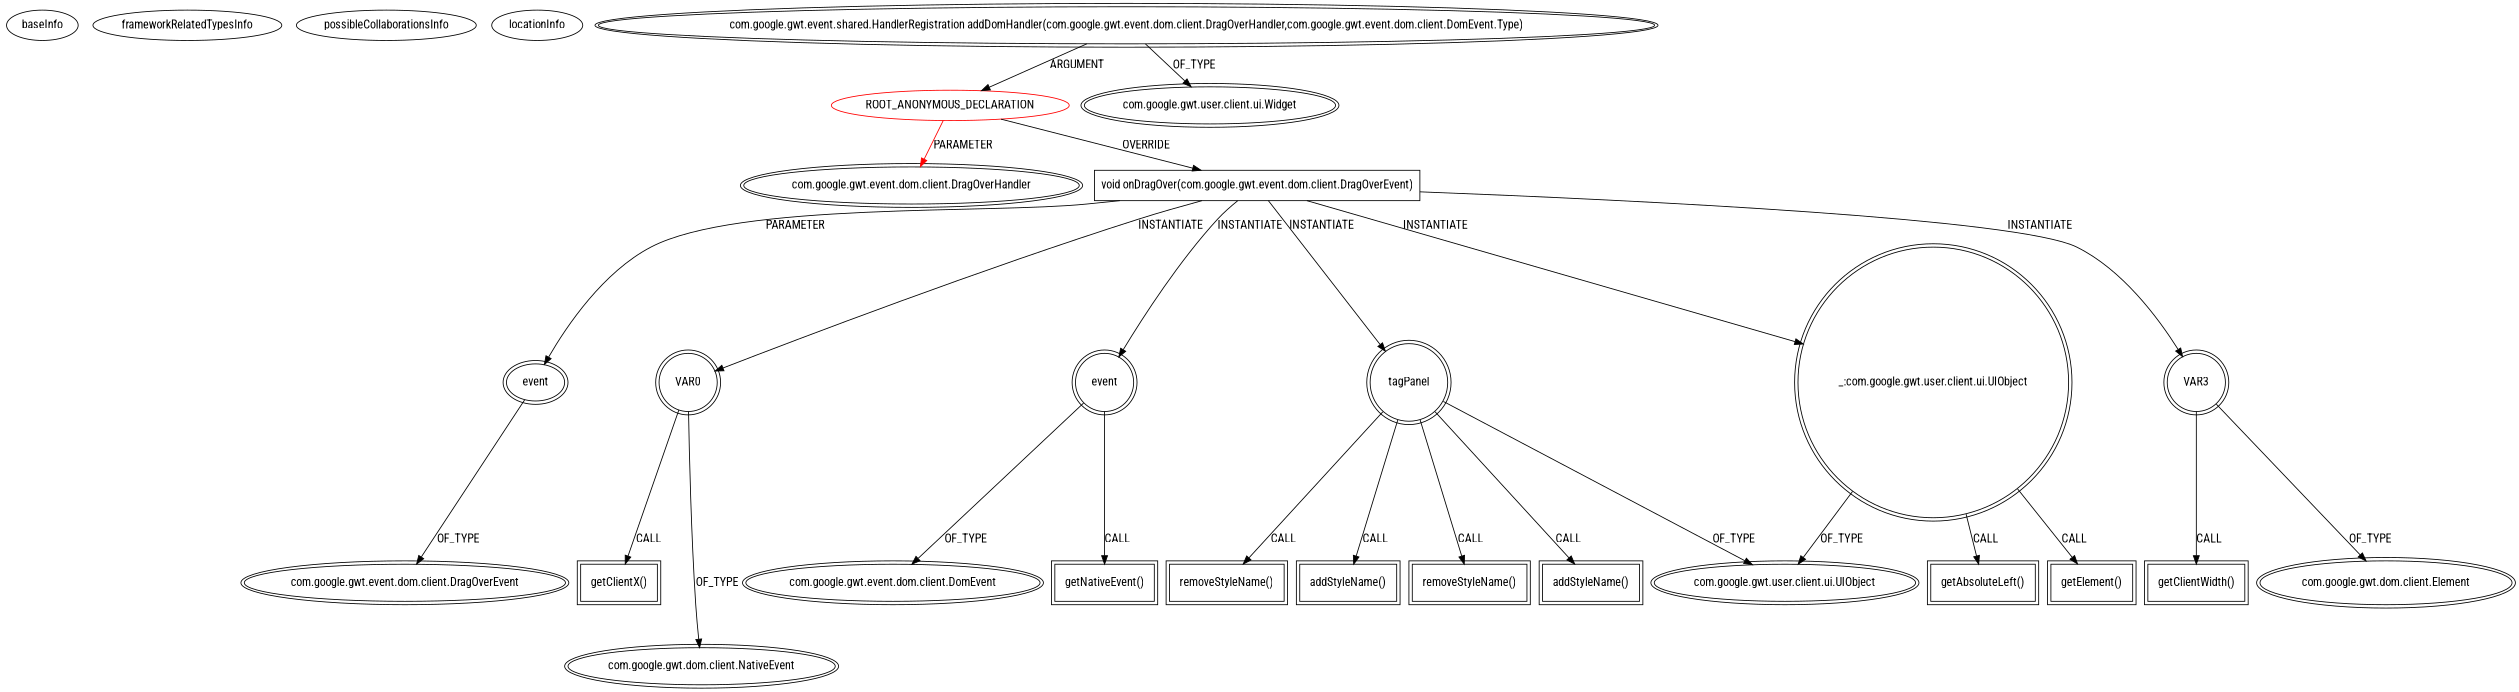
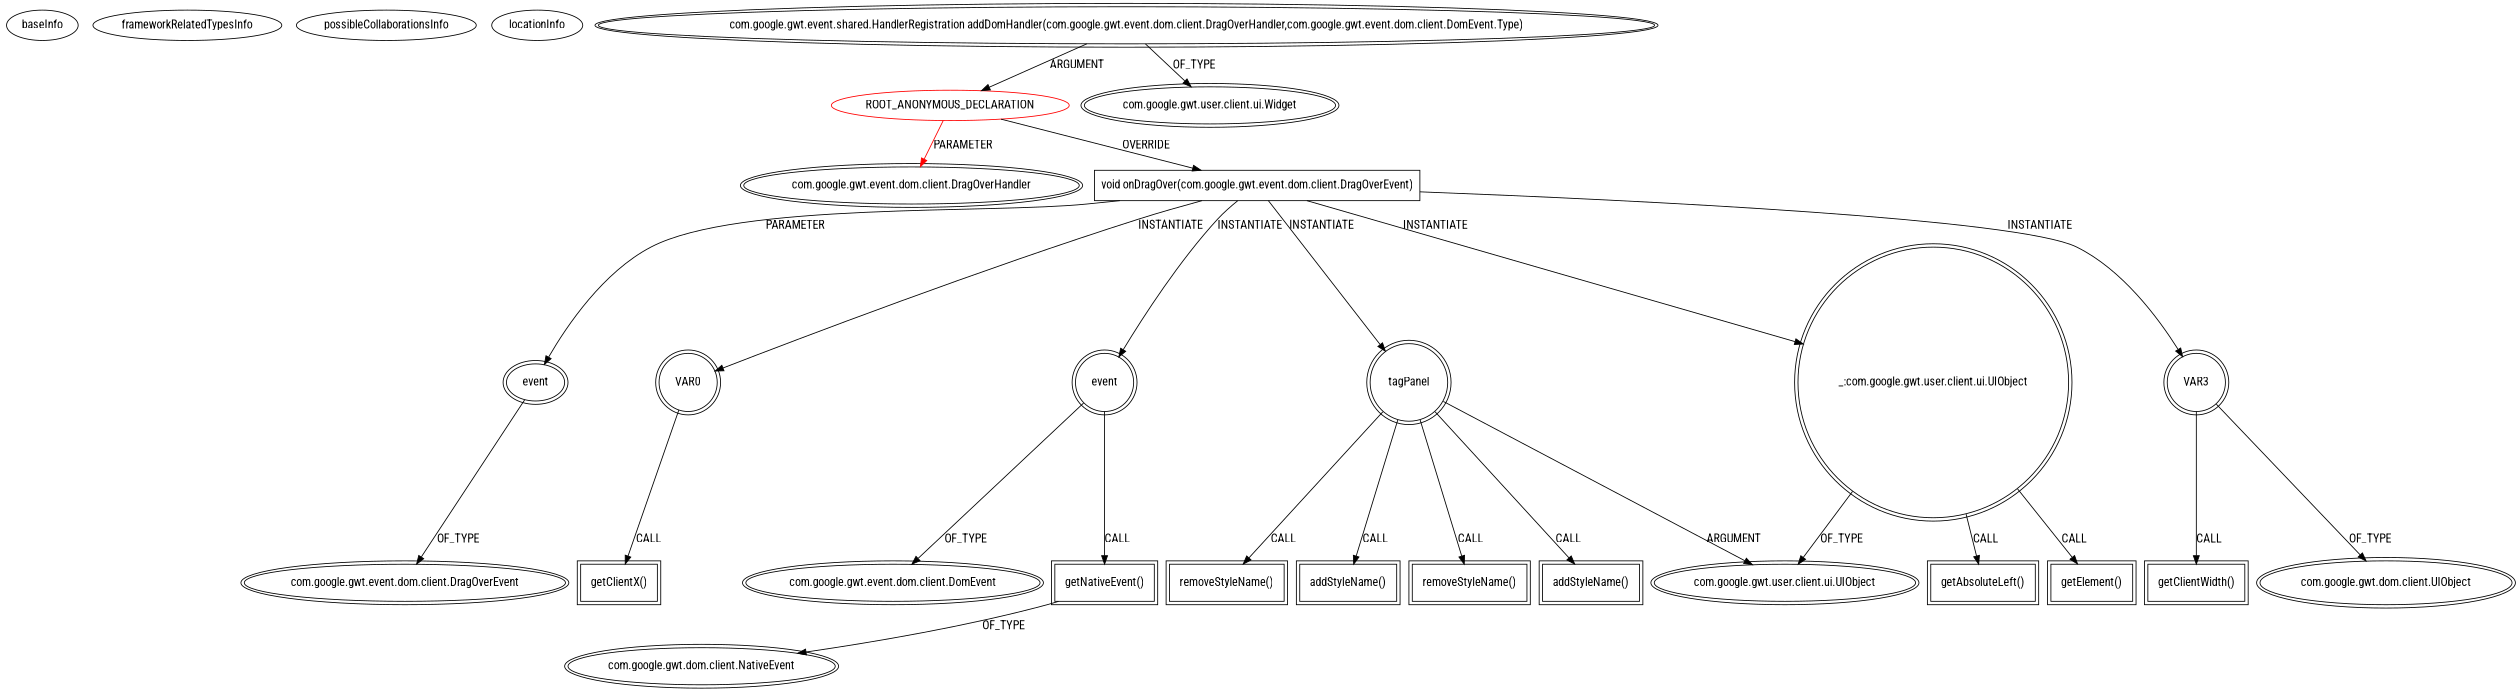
edge "VAR0" -> "com.google.gwt.dom.client.NativeEvent": now "getNativeEvent()" -> "com.google.gwt.dom.client.NativeEvent"
edge "tagPanel" -> "com.google.gwt.user.client.ui.UIObject": label "OF_TYPE" -> "ARGUMENT"
node "com.google.gwt.dom.client.Element": label "com.google.gwt.dom.client.Element" -> "com.google.gwt.dom.client.UIObject"
